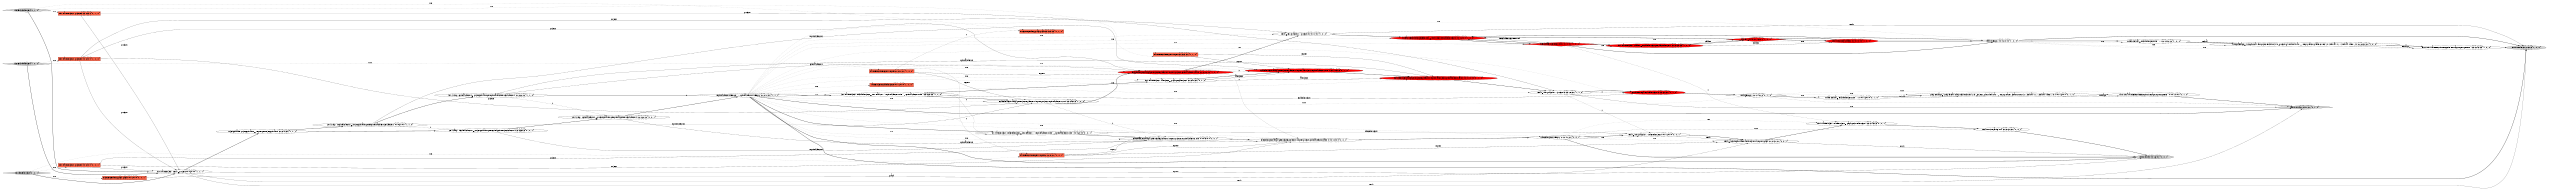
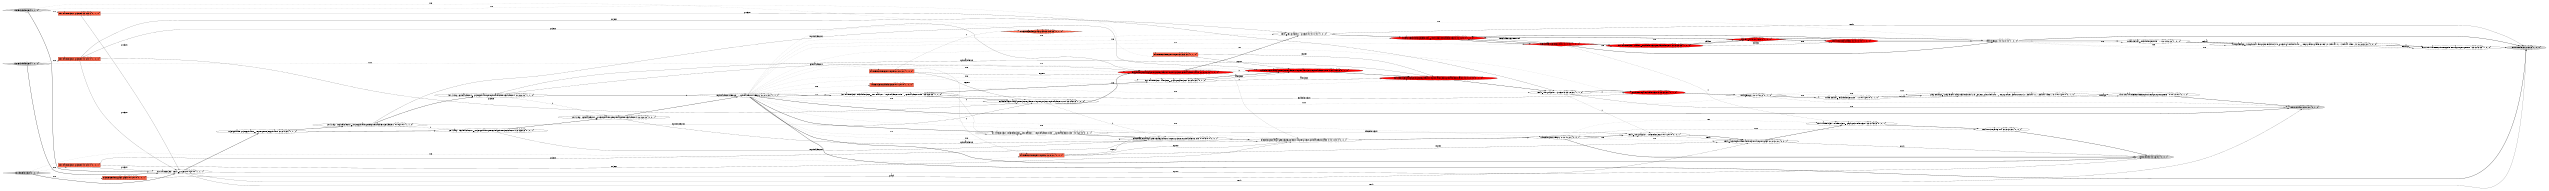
node "ProjectDependencyGraph graph@@@2@@@['0', '1', '0']": shape box -> diamond
node "return result@@@20@@@['0', '1', '0']": shape diamond -> ellipse
